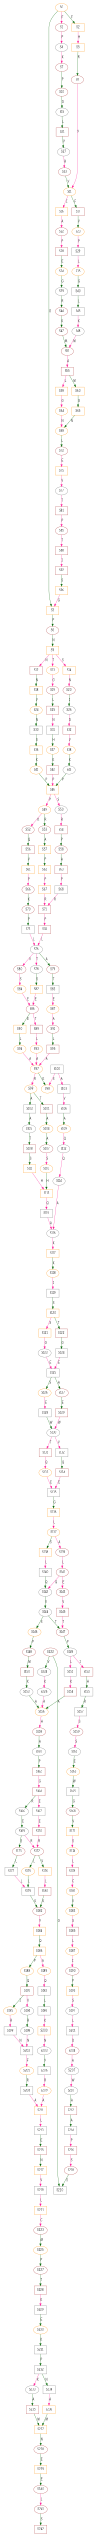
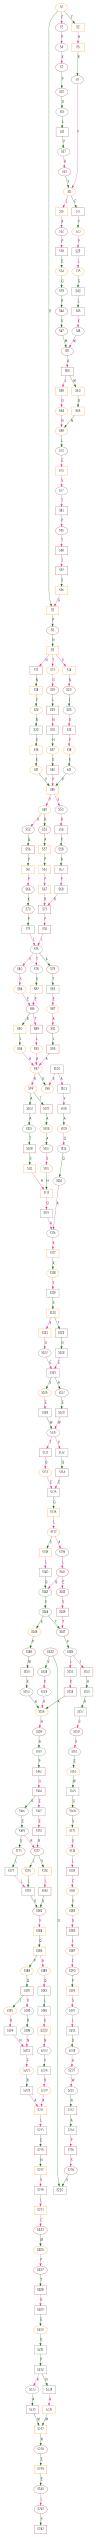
edge "S112" -> "S114": color deeppink -> darkgreen
edge "S201" -> "S204": color deeppink -> darkgreen
edge "S225" -> "S227": color darkgreen -> deeppink
